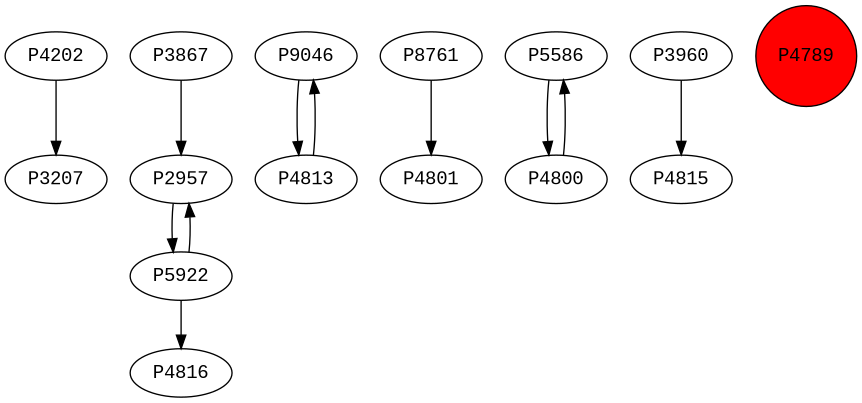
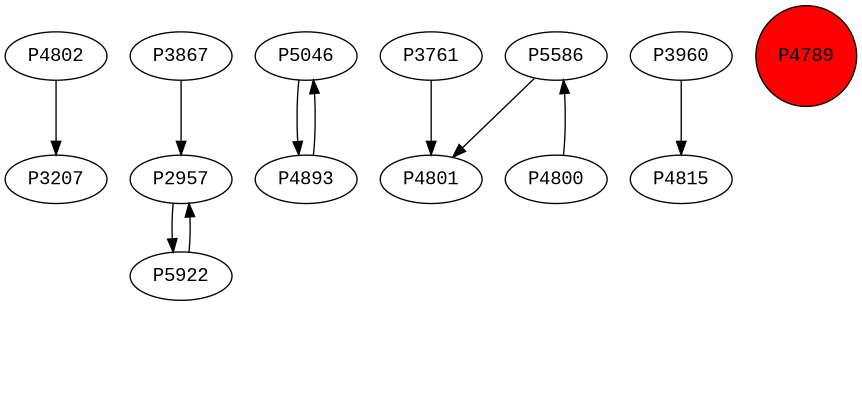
node "P4202": label "P4202" -> "P4802"
node "P9046": label "P9046" -> "P5046"
node "P8761": label "P8761" -> "P3761"
edge "P5586" -> "P4800": now "P5586" -> "P4801"
node "P4813": label "P4813" -> "P4893"
node "P4816": removed
